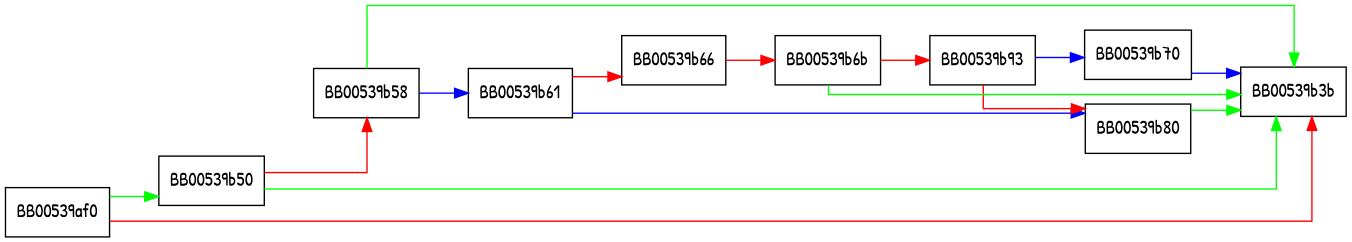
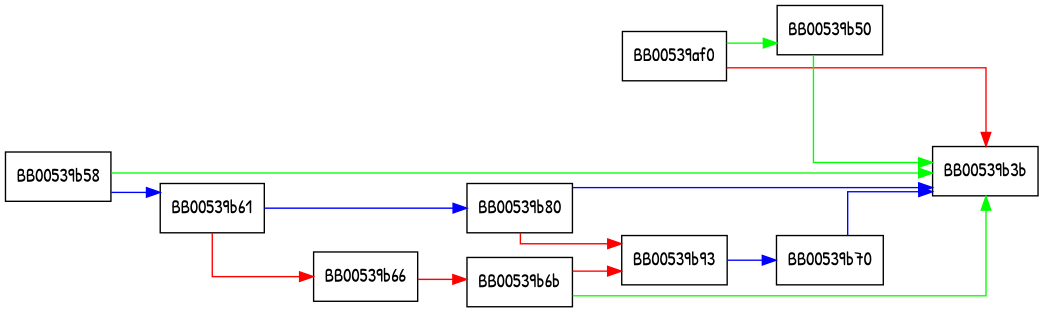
edge "BB00539b93" -> "BB00539b80": reversed
edge "BB00539b80" -> "BB00539b3b": color green -> blue
edge "BB00539b50" -> "BB00539b58": removed
